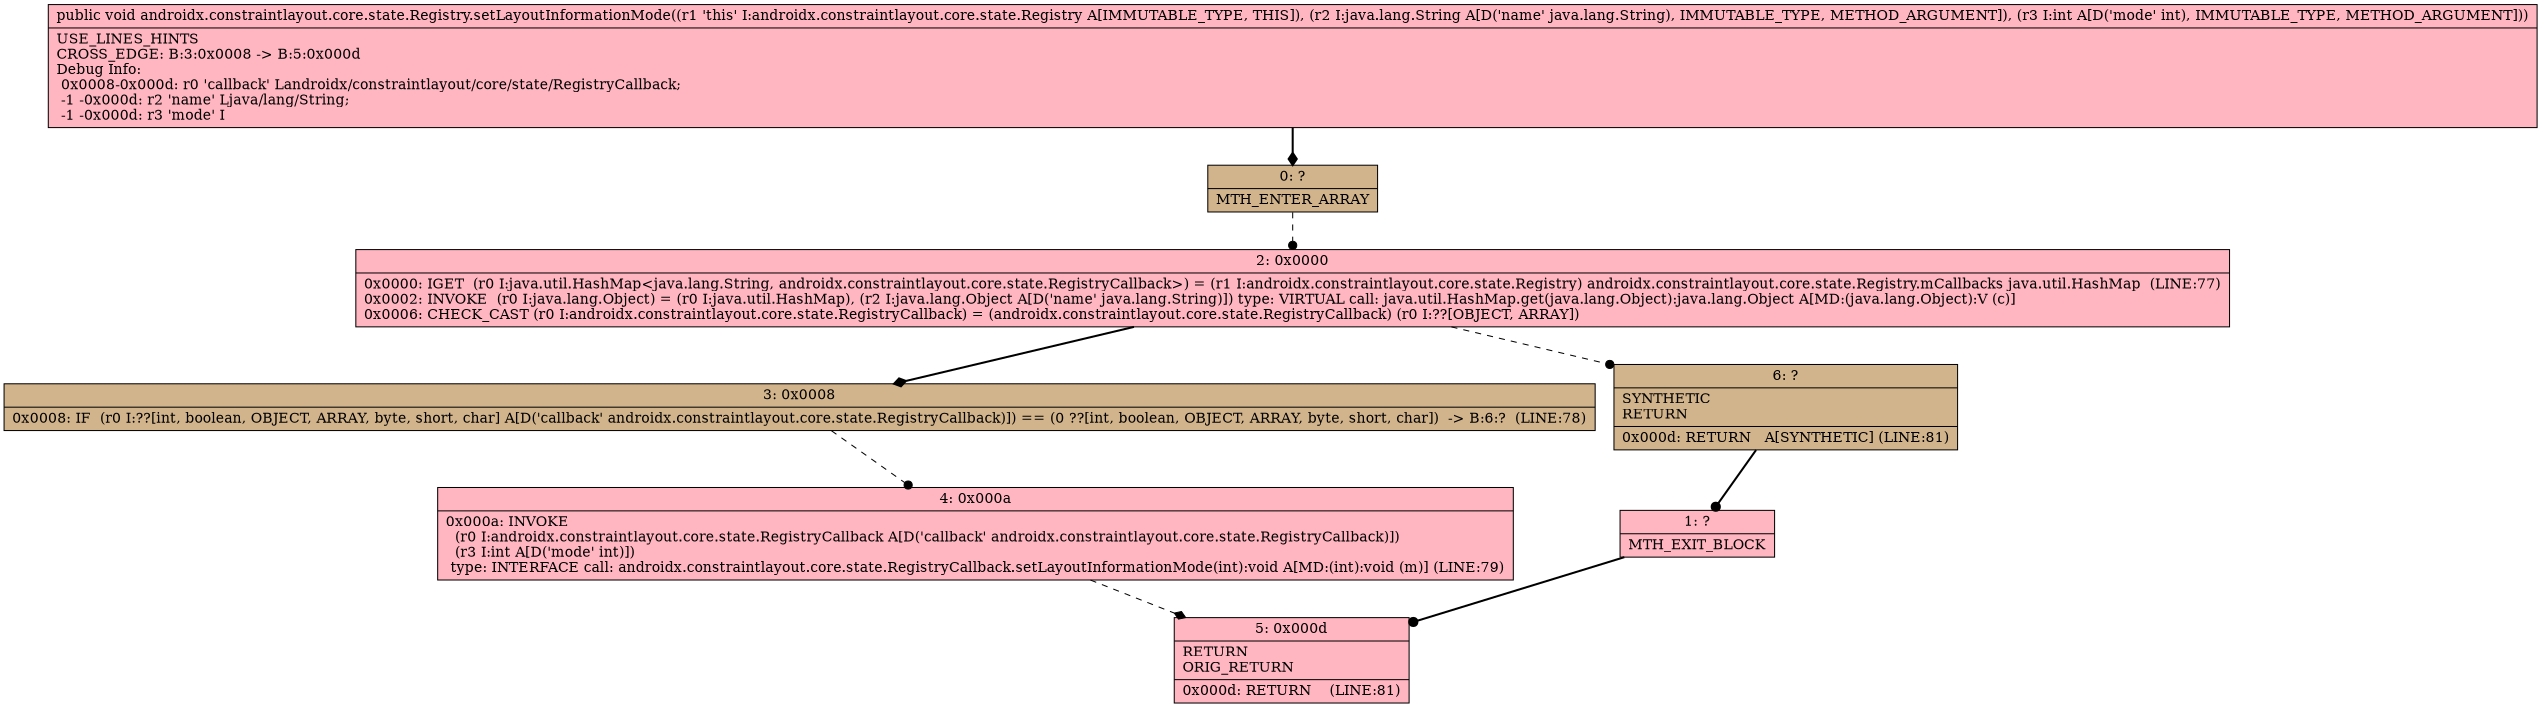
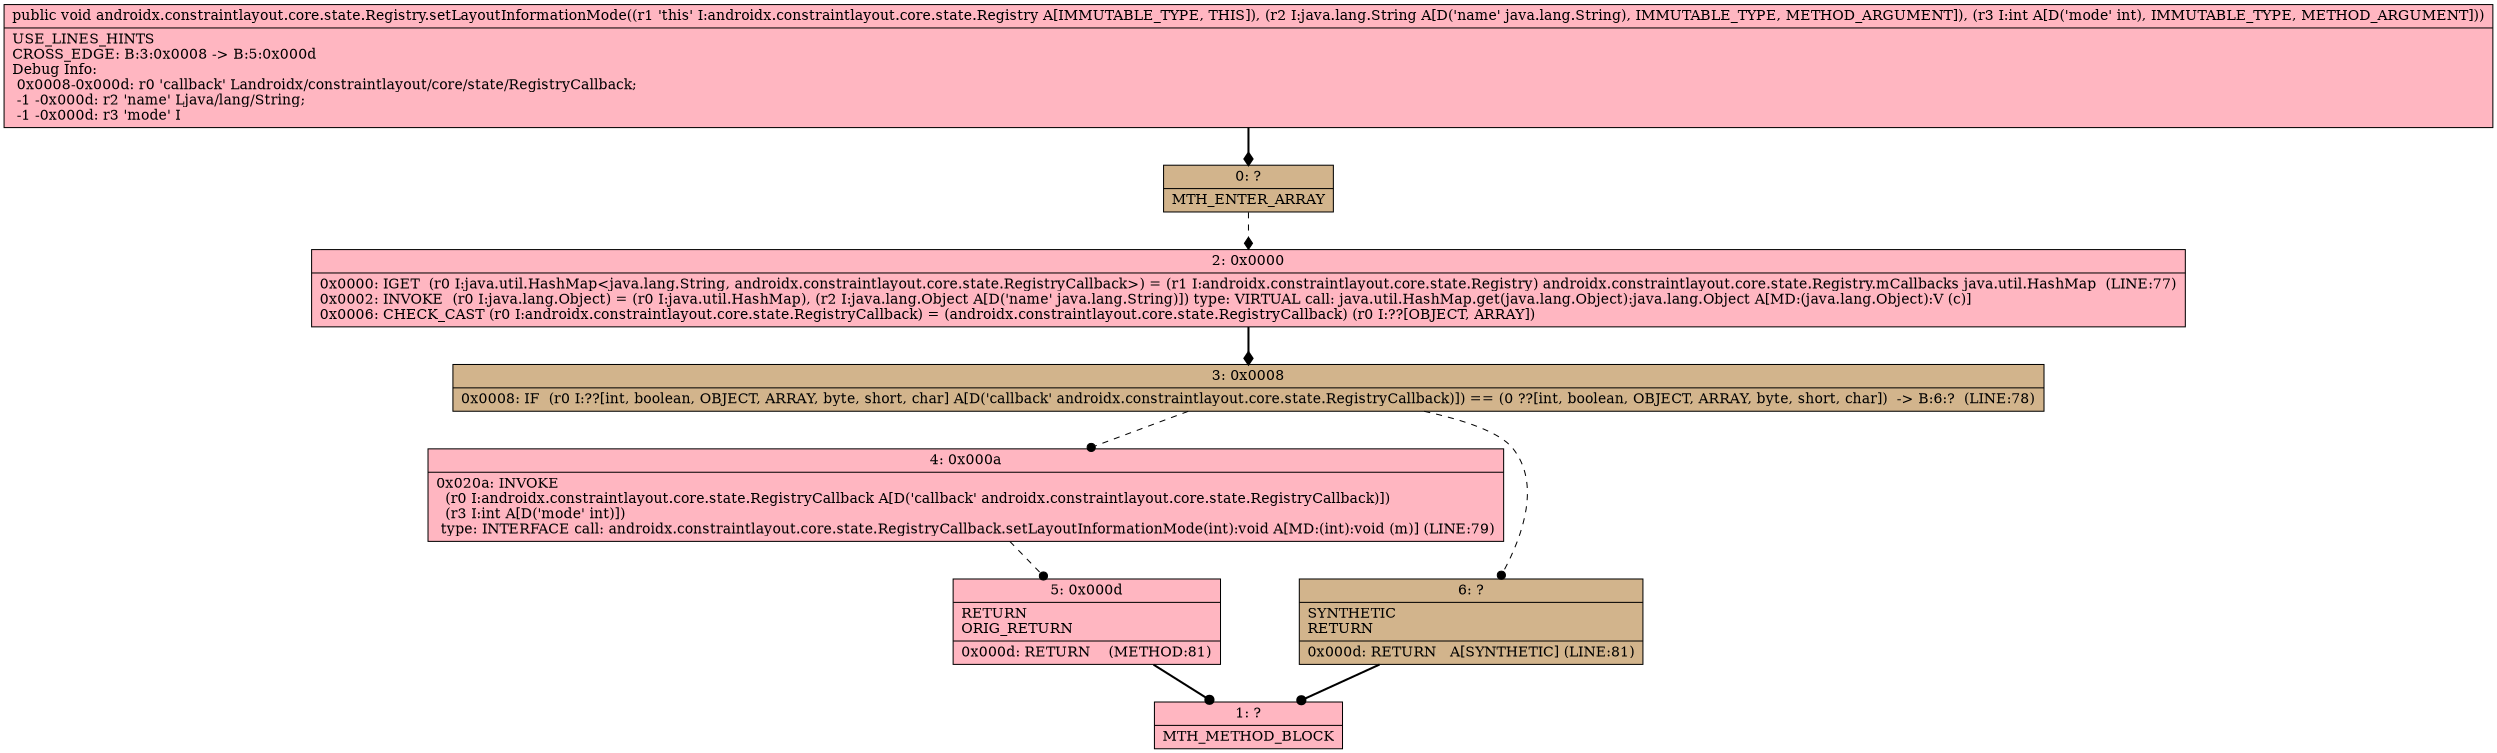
edge "0: ?" -> "2: 0x0000": arrowhead dot -> diamond
edge "2: 0x0000" -> "6: ?": now "3: 0x0008" -> "6: ?"
node "4: 0x000a": text "0x000a: INVOKE" -> "0x020a: INVOKE"
node "1: ?": text "MTH_EXIT_BLOCK" -> "MTH_METHOD_BLOCK"
edge "1: ?" -> "5: 0x000d": reversed
edge "4: 0x000a" -> "5: 0x000d": arrowhead diamond -> dot
node "5: 0x000d": text "0x000d: RETURN    (LINE:81)" -> "0x000d: RETURN    (METHOD:81)"
